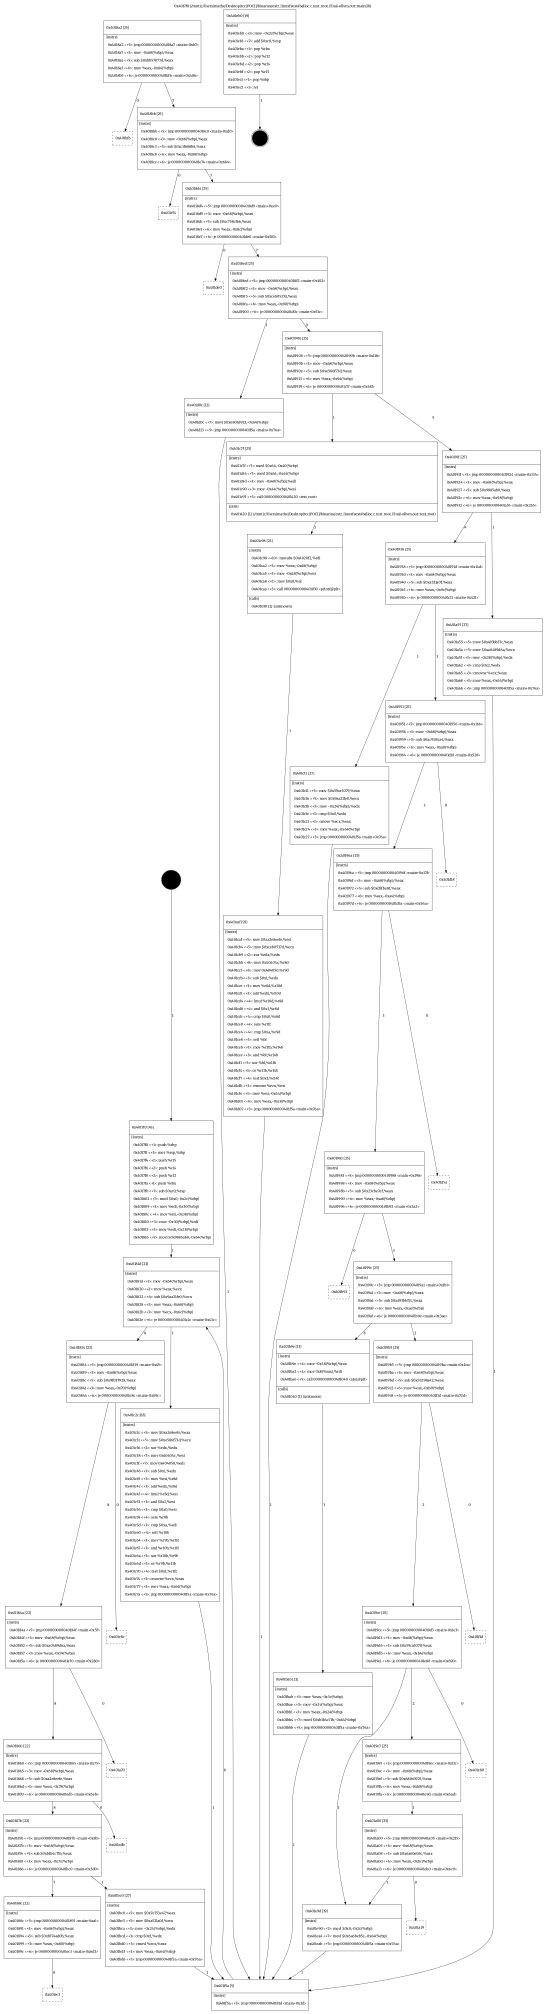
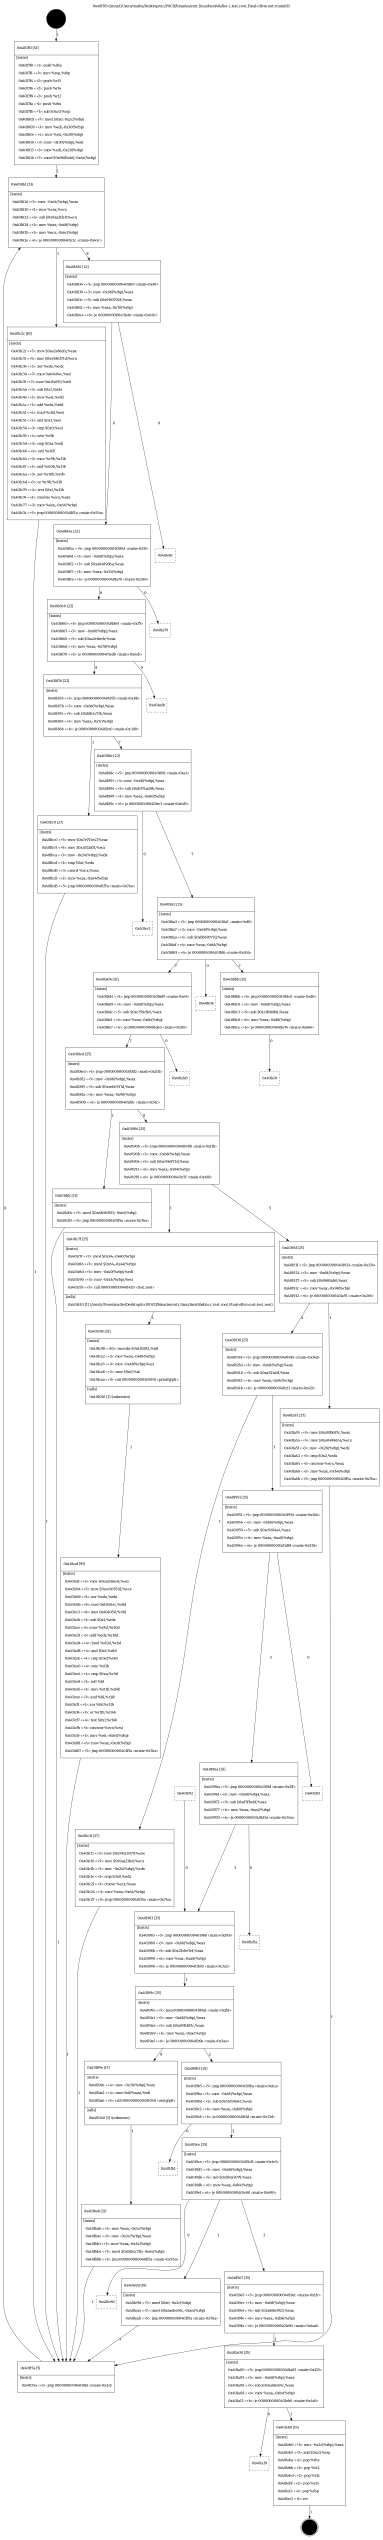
edge "0x4018bb [25]" -> "0x4018d4 [25]": now "0x4018a2 [25]" -> "0x4018d4 [25]"
edge "0x40188c [22]" -> "0x4018a2 [25]": added, label "7"
edge "0x401983 [25]" -> "0x401b92": reversed
edge "0x401a00 [25]" -> "0x401e9d [19]": now "0x401a00 [25]" -> "0x401eb0 [19]"
